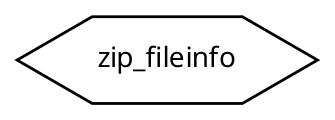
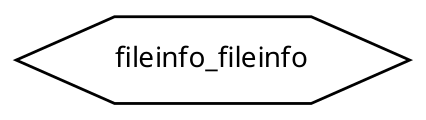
node "zip_fileinfo": label "zip_fileinfo" -> "fileinfo_fileinfo"
